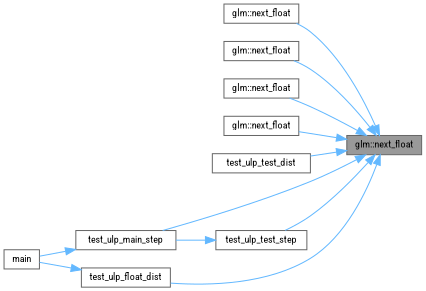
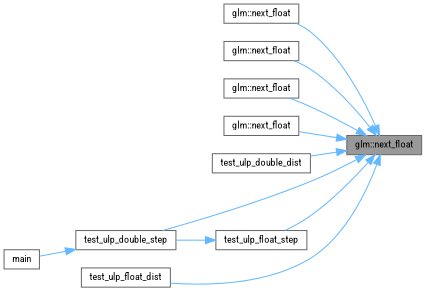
node "test_ulp_test_dist": label "test_ulp_test_dist" -> "test_ulp_double_dist"
node "test_ulp_main_step": label "test_ulp_main_step" -> "test_ulp_double_step"
node "test_ulp_test_step": label "test_ulp_test_step" -> "test_ulp_float_step"
edge "main" -> "test_ulp_float_dist": removed
